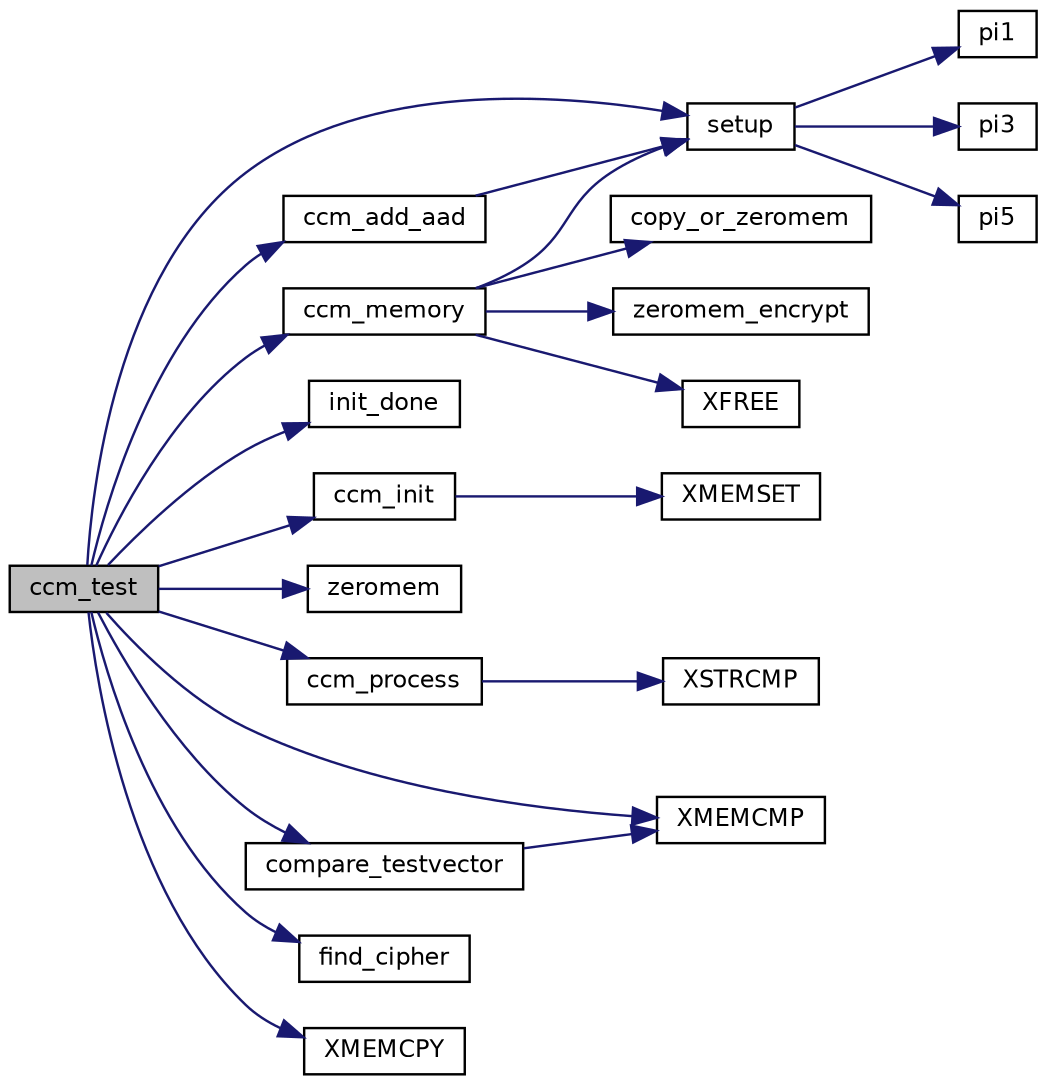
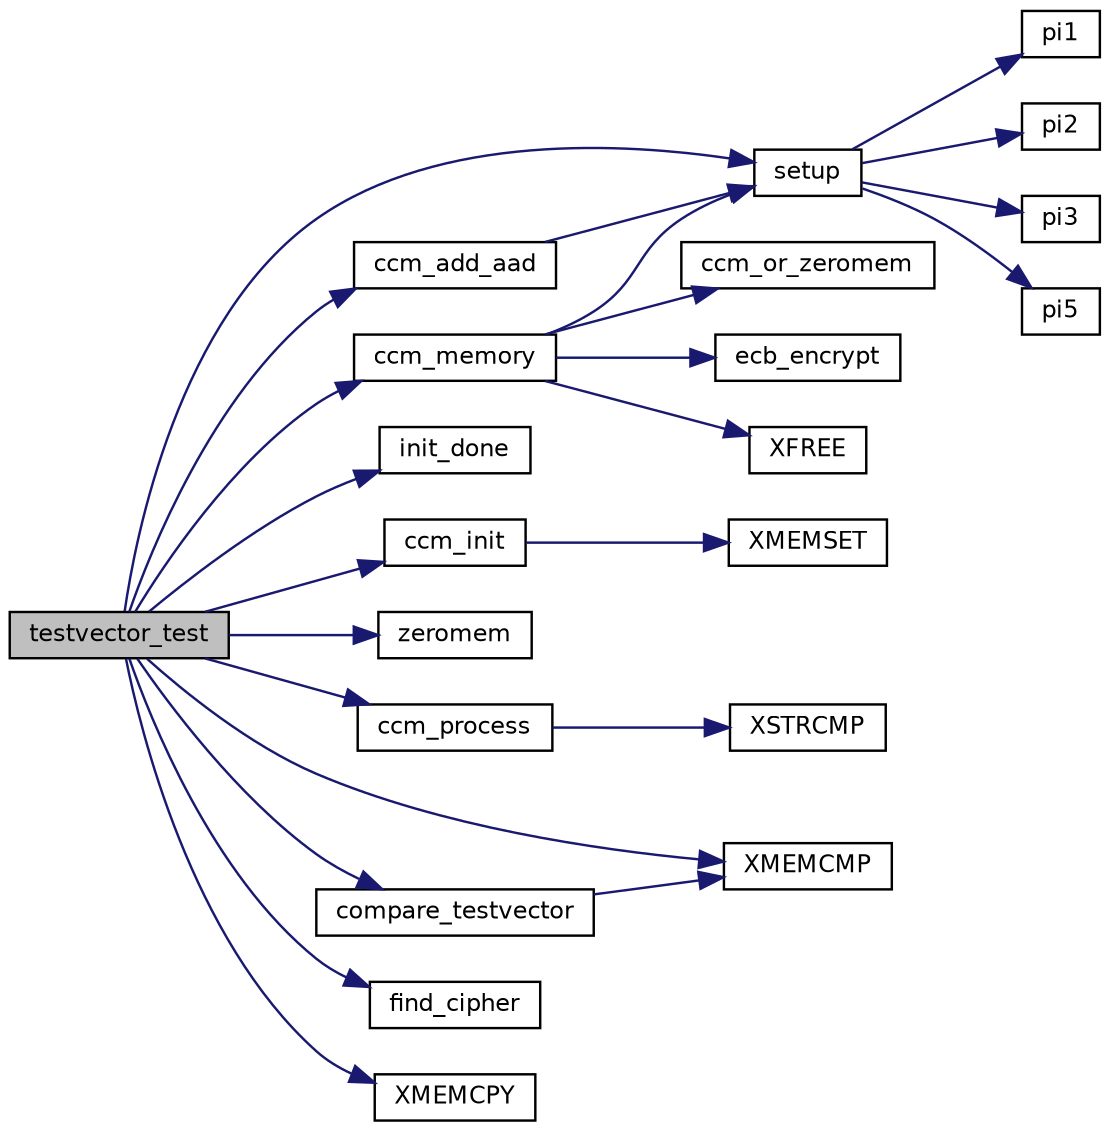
node "pi2": added
node "copy_or_zeromem": label "copy_or_zeromem" -> "ccm_or_zeromem"
node "zeromem_encrypt": label "zeromem_encrypt" -> "ecb_encrypt"
node "ccm_test": label "ccm_test" -> "testvector_test"
